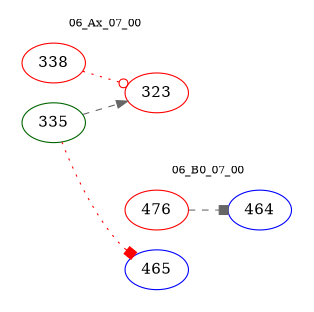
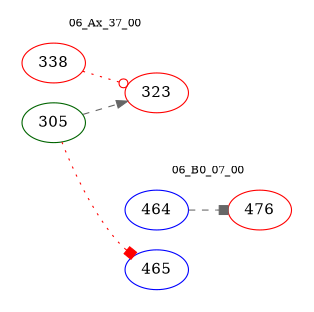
cluster "06_Ax_07_00": label "06_Ax_07_00" -> "06_Ax_37_00"
node "335": label "335" -> "305"
edge "476" -> "464": reversed
